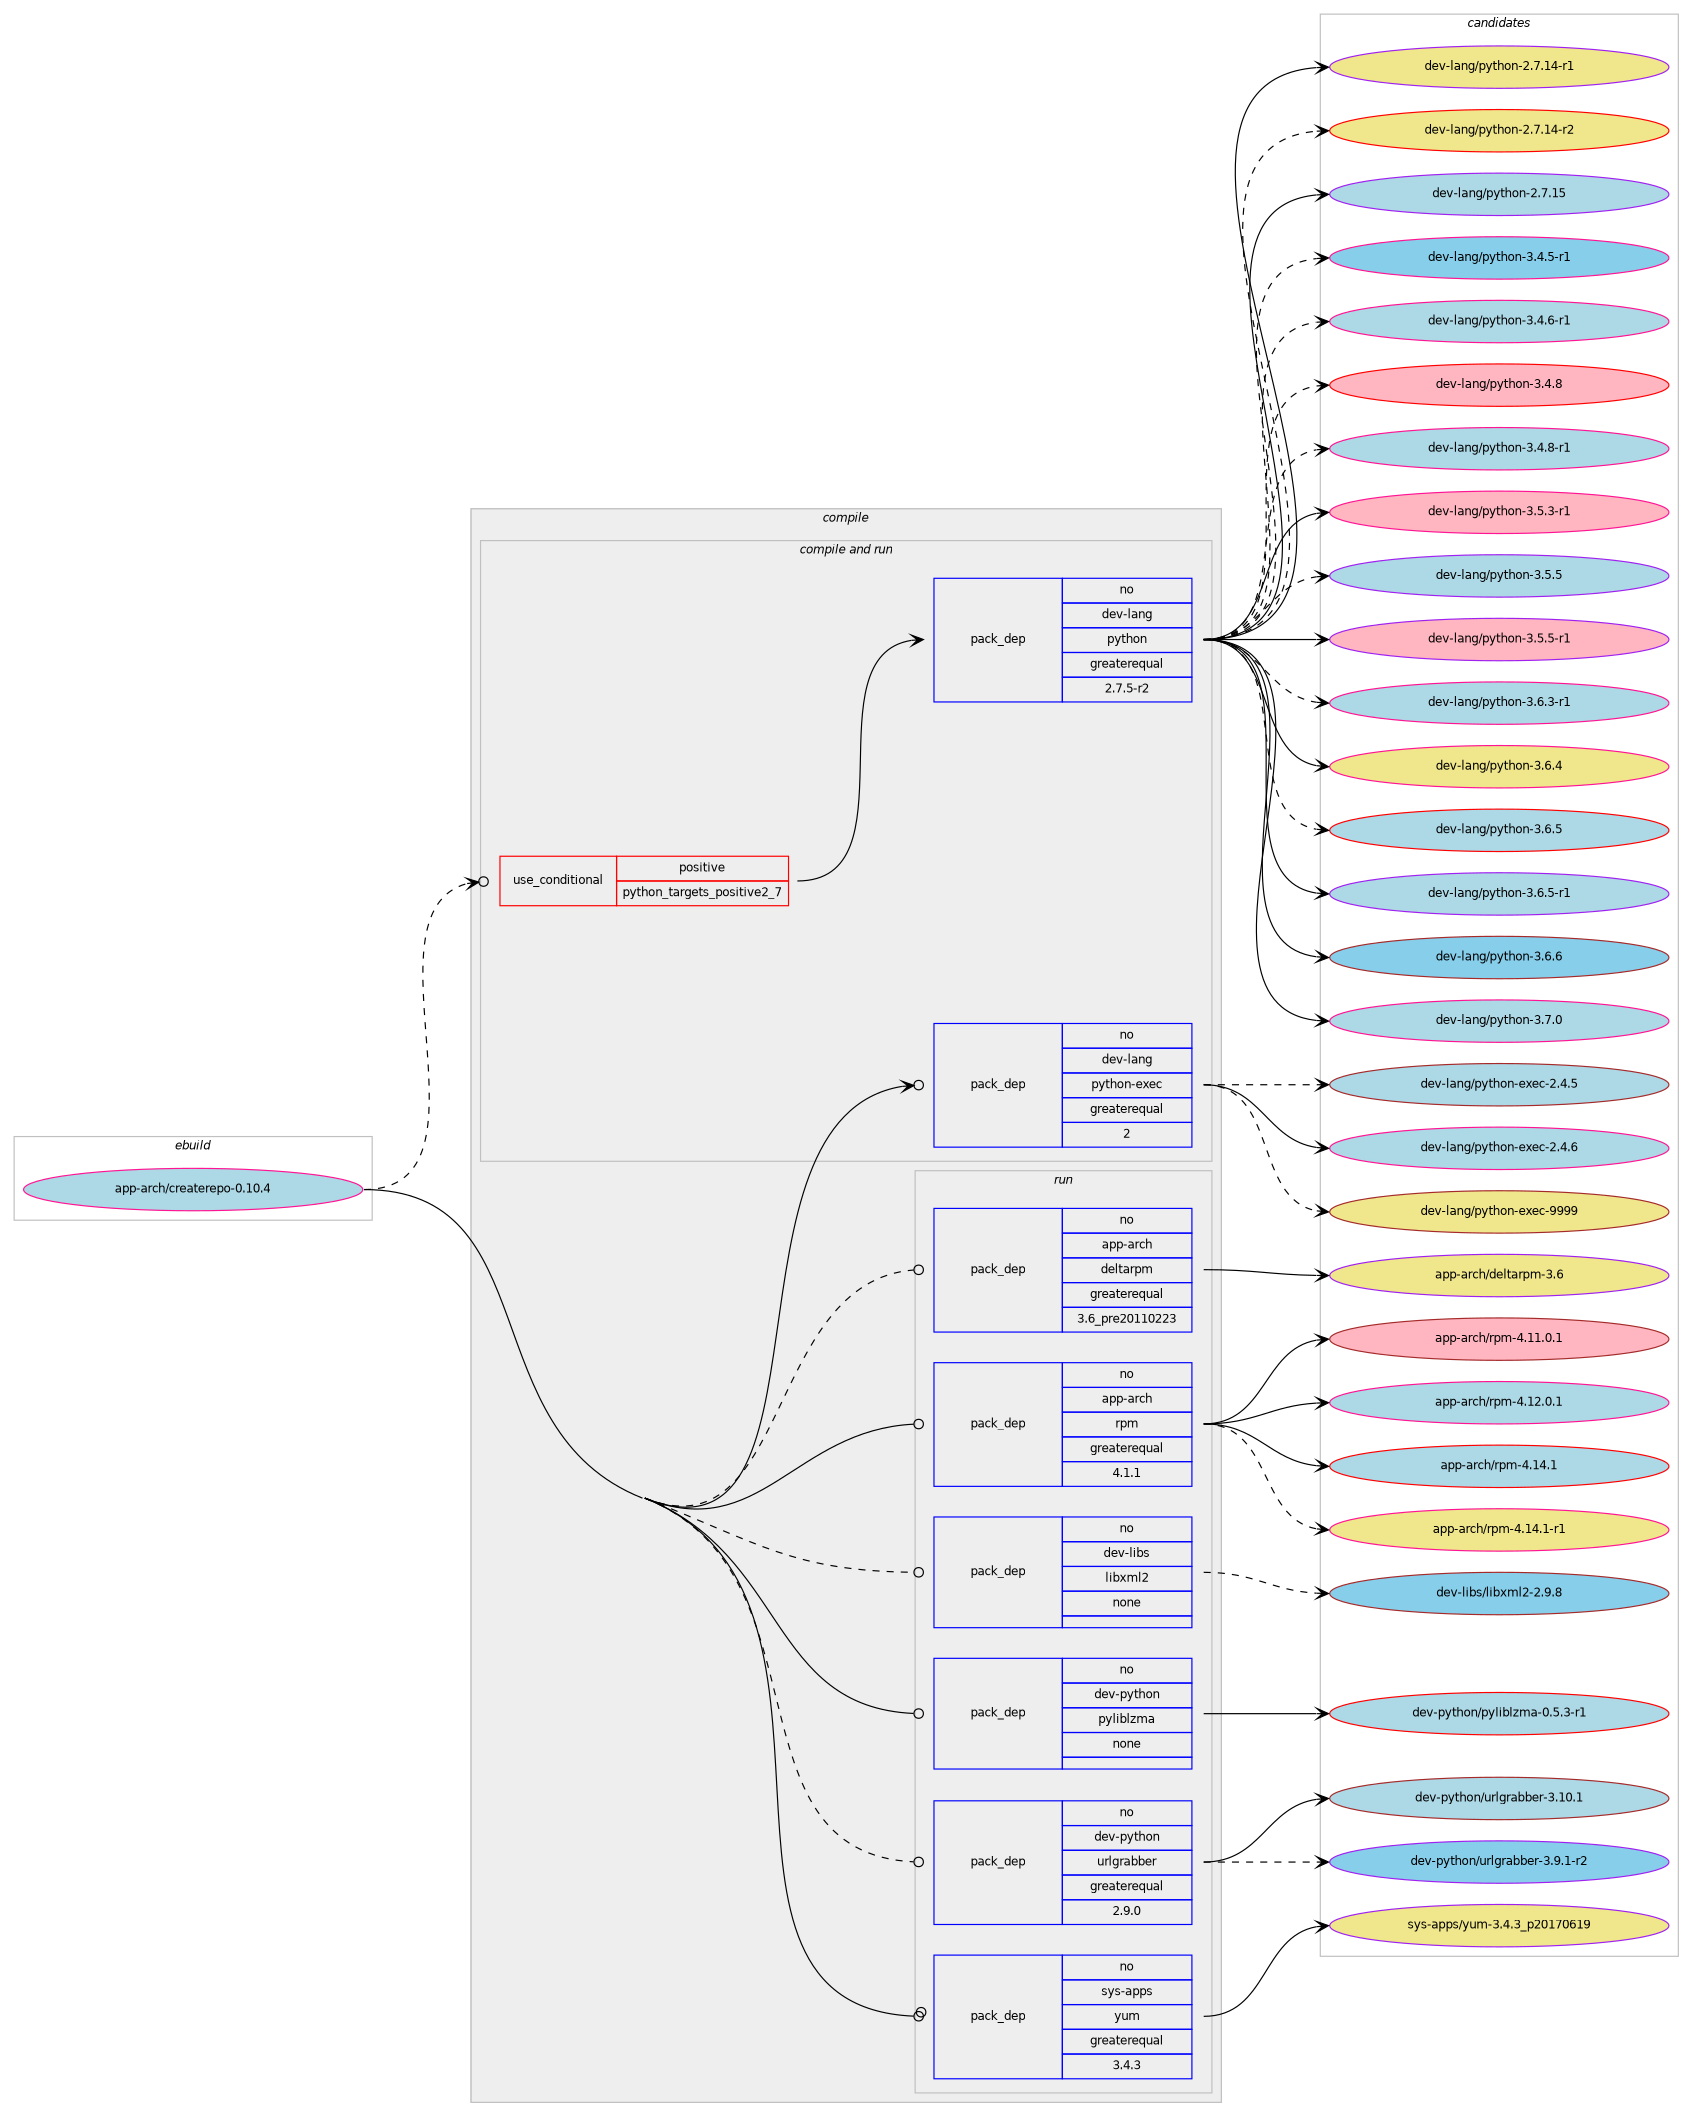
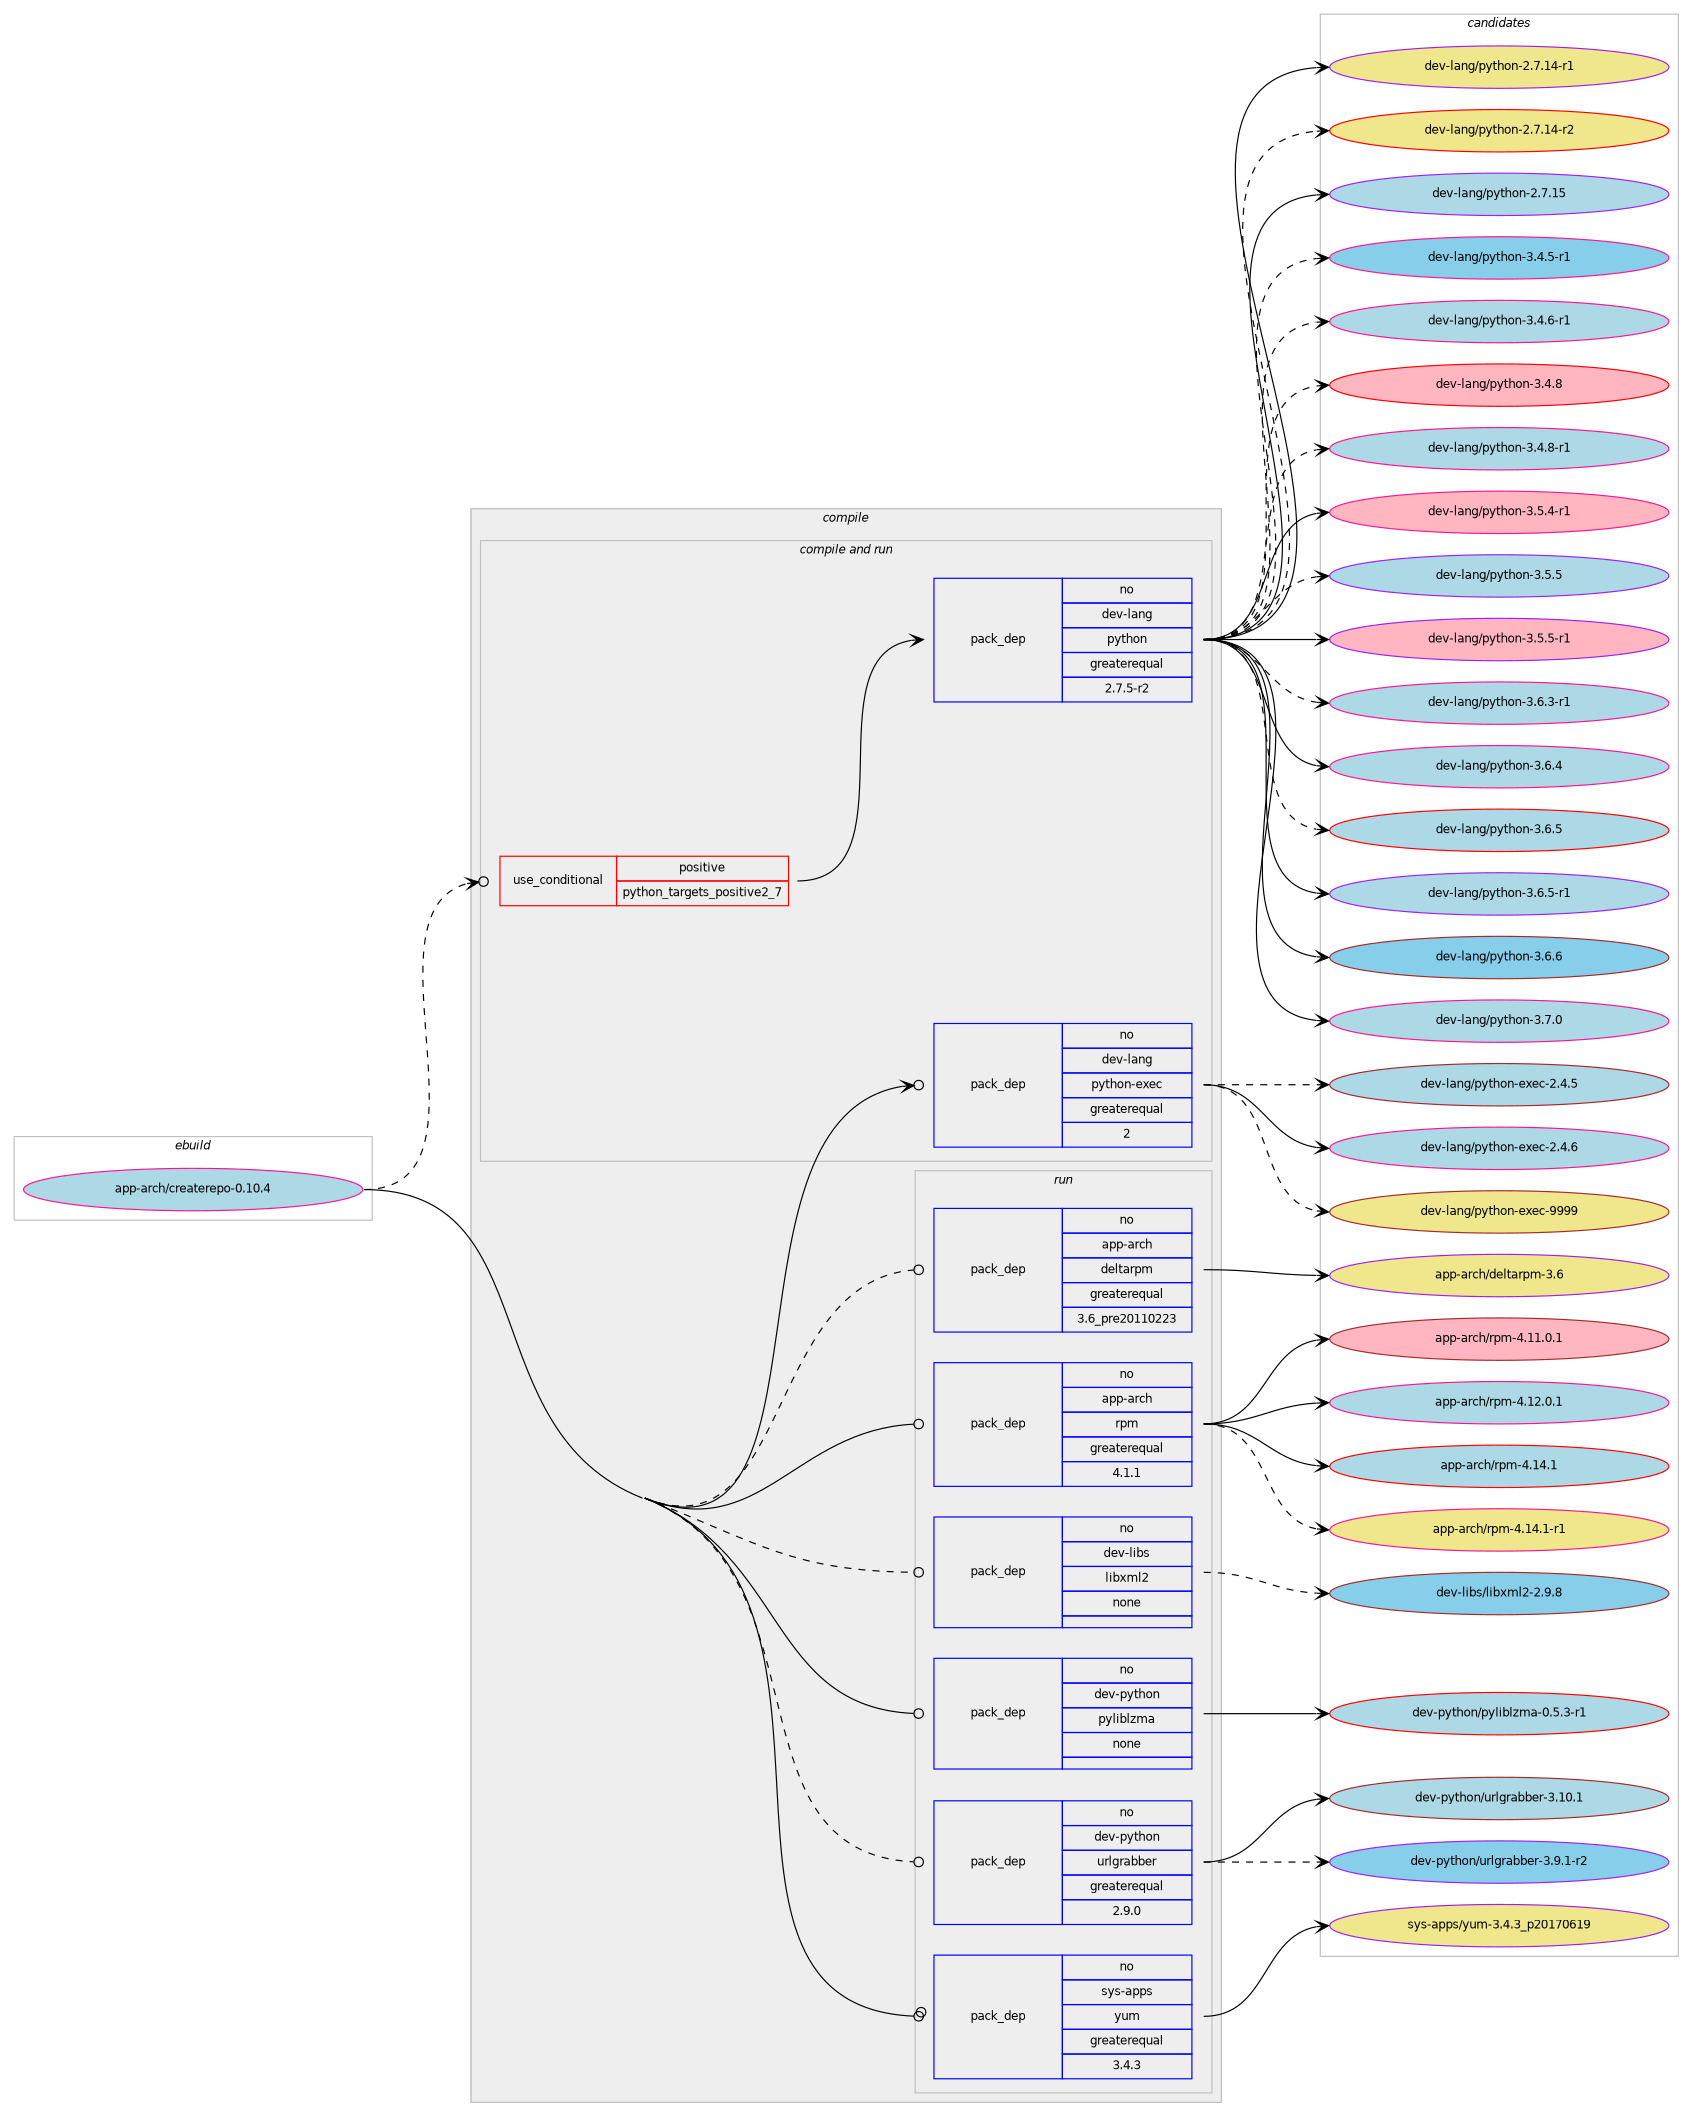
node "dev-lang/python-3.5.3-r1": label "dev-lang/python-3.5.3-r1" -> "dev-lang/python-3.5.4-r1"
node "dev-lang/python-3.6.4": fillcolor khaki -> lightblue
